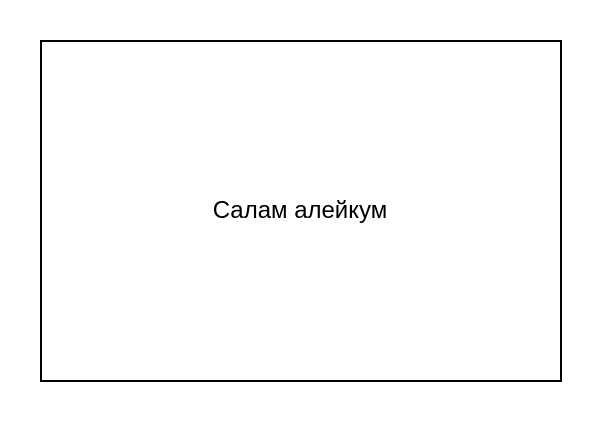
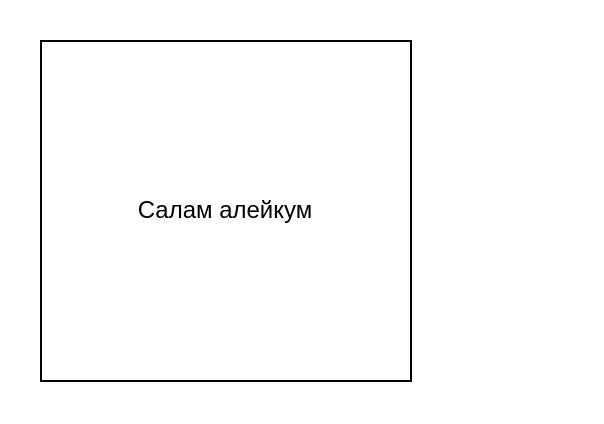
node "Салам алейкум": size 520x340 -> 370x340
